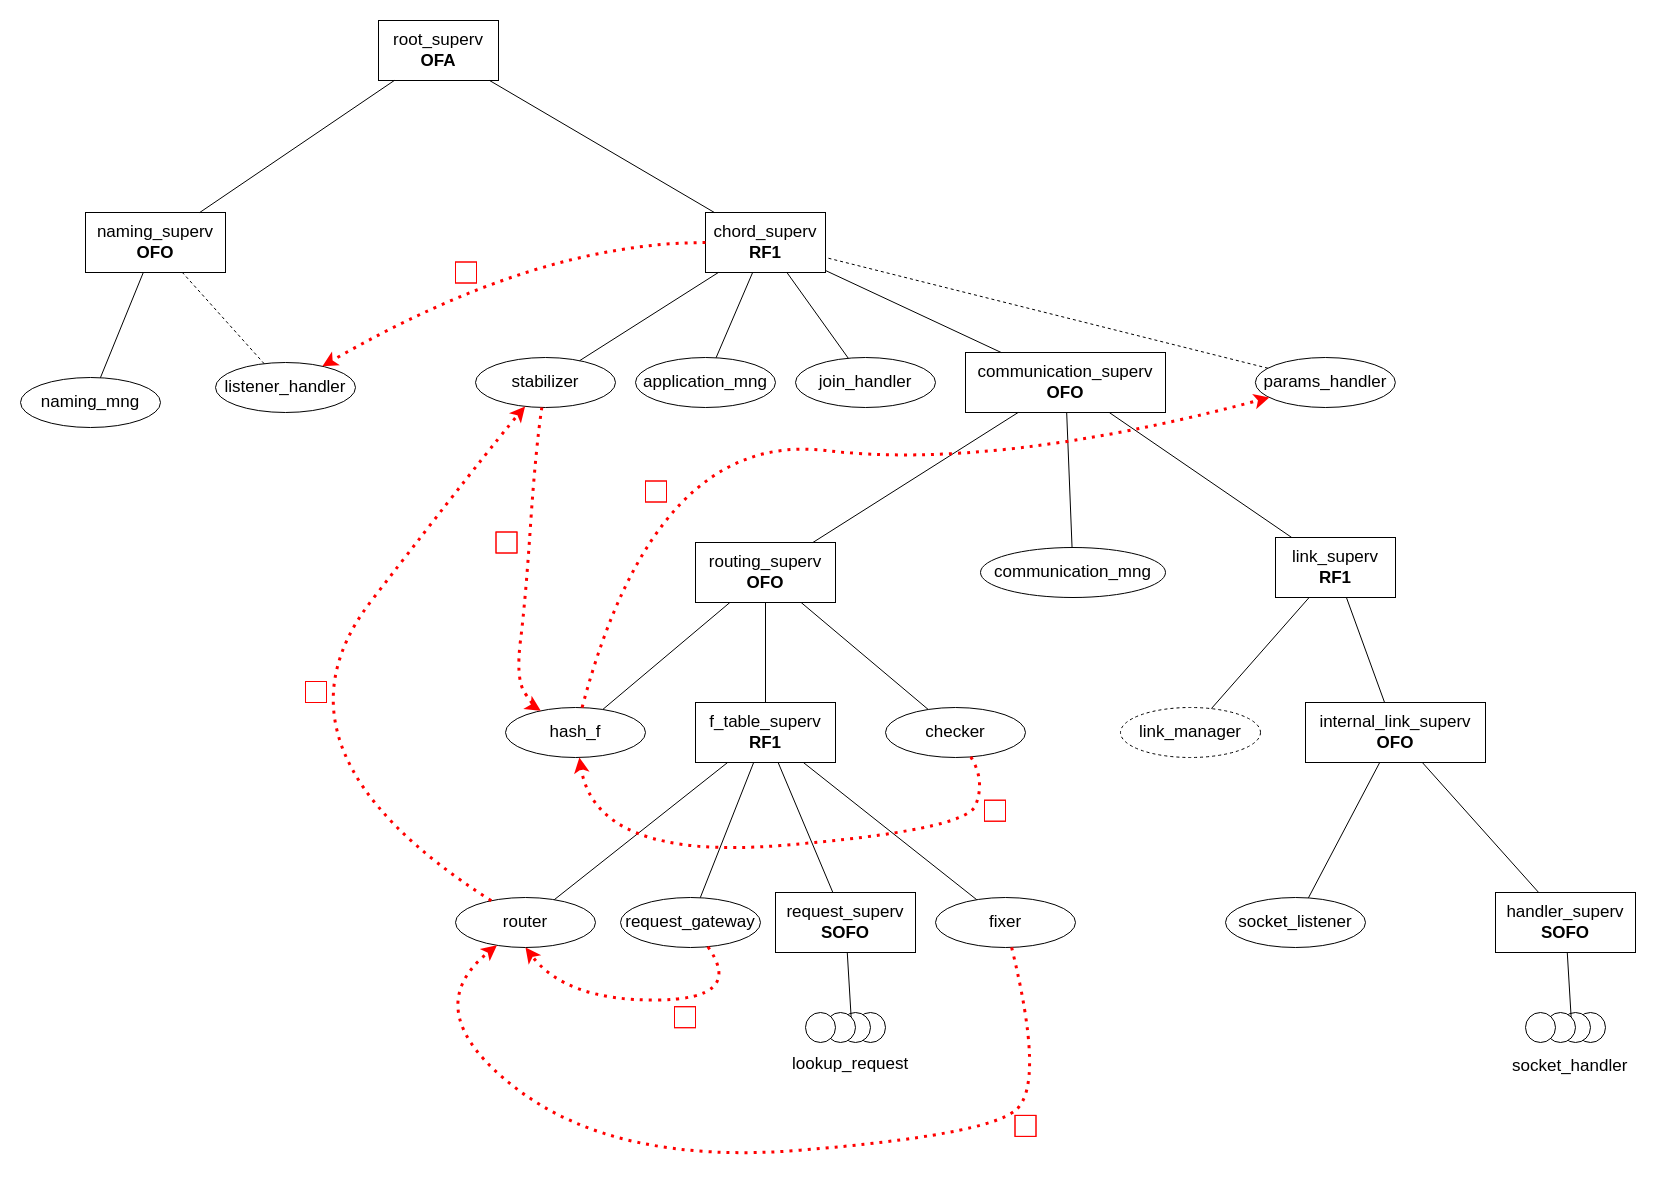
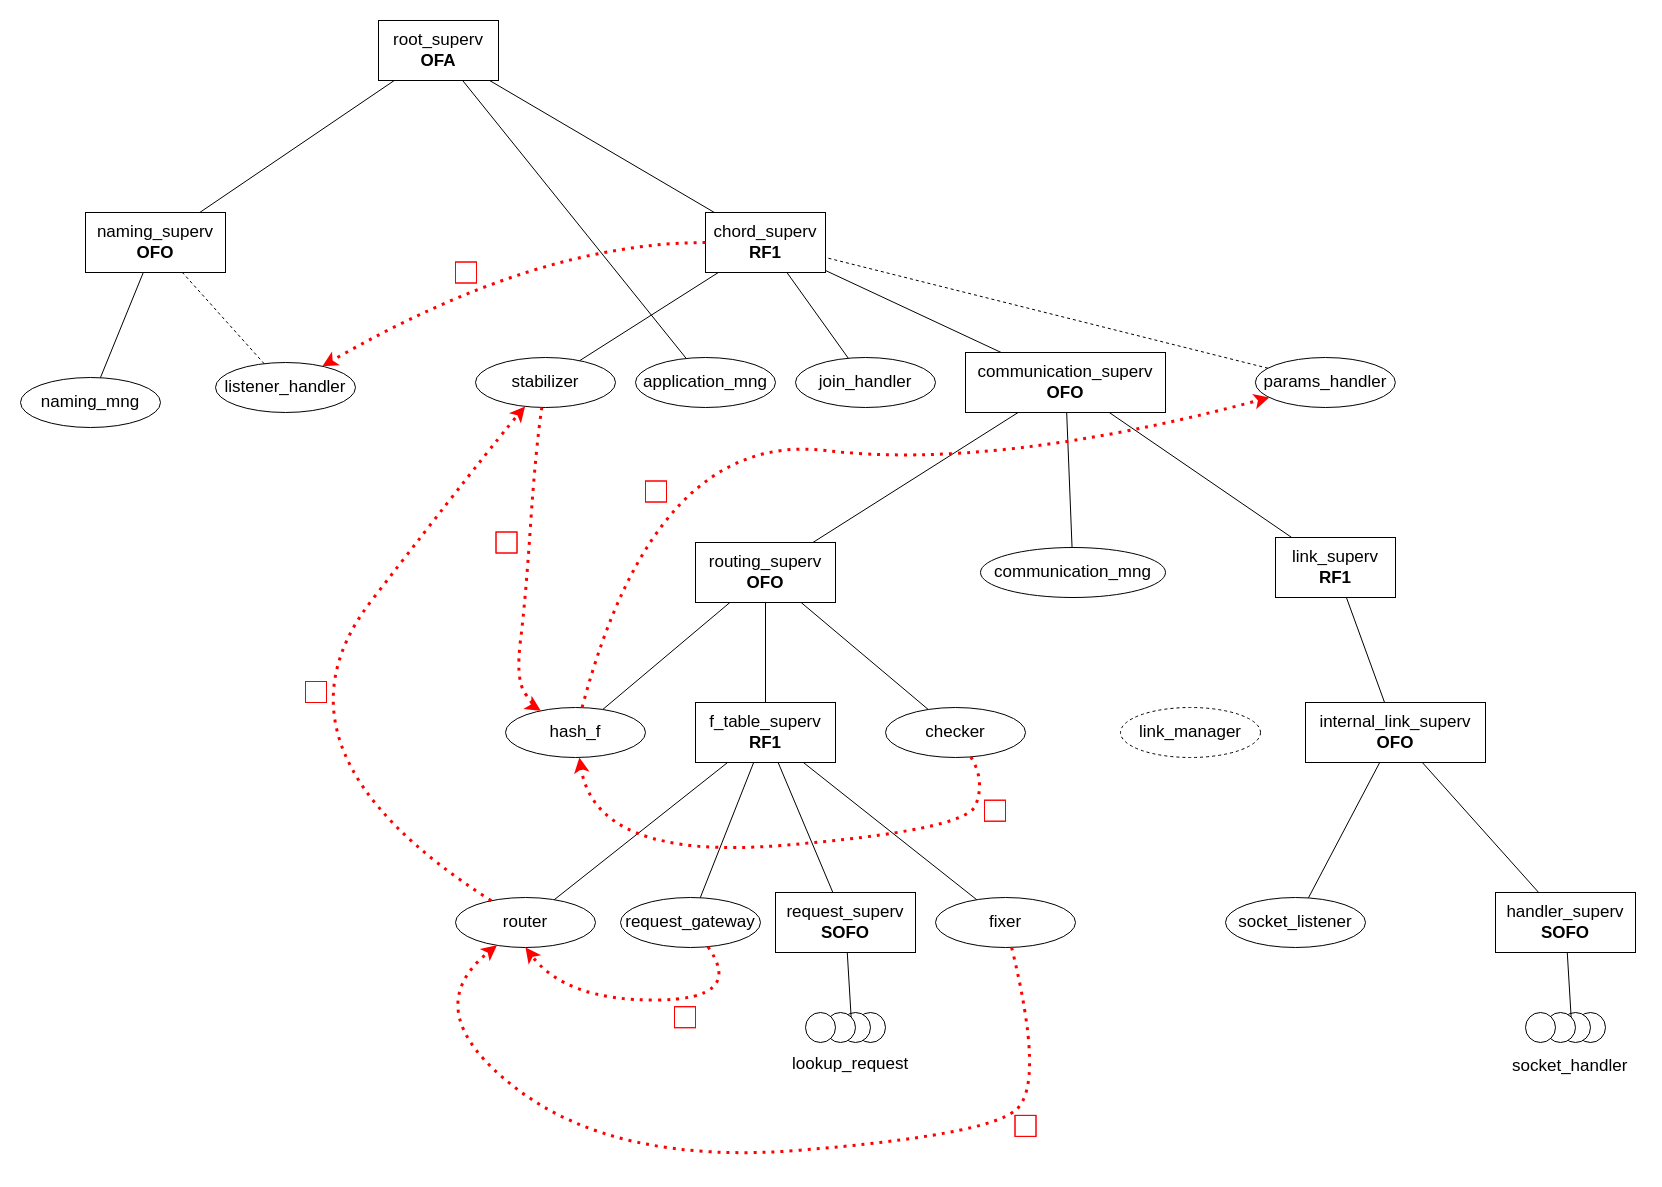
edge "chord_superv RF1" -- "application_mng": now "root_superv OFA" -- "application_mng"
edge "link_superv RF1" -- "link_manager": removed
